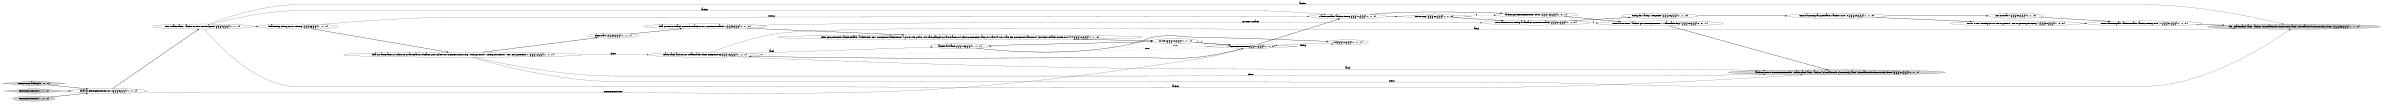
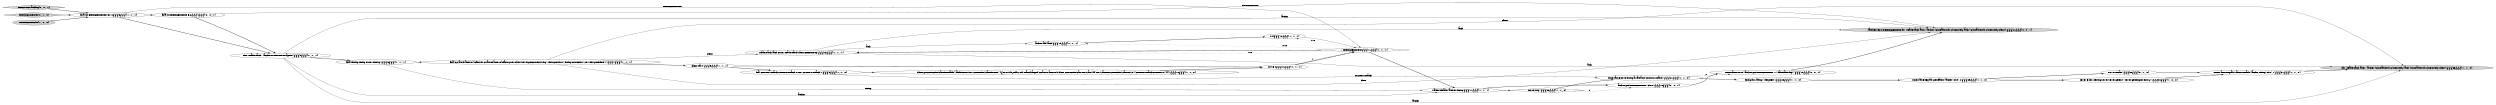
node "final int PARTICIPANT_ID = 2@@@4@@@['0', '0', '1']": added
edge "latches.add(latch)@@@15@@@['1', '1', '1']" -> "int i = 0@@@10@@@['1', '1', '1']": now "client.start()@@@9@@@['1', '1', '1']" -> "int i = 0@@@10@@@['1', '1', '1']"
edge "i < PARTICIPANT_QTY@@@11@@@['1', '1', '1']" -> "++i@@@12@@@['1', '1', '1']": label "timing" -> "true"
